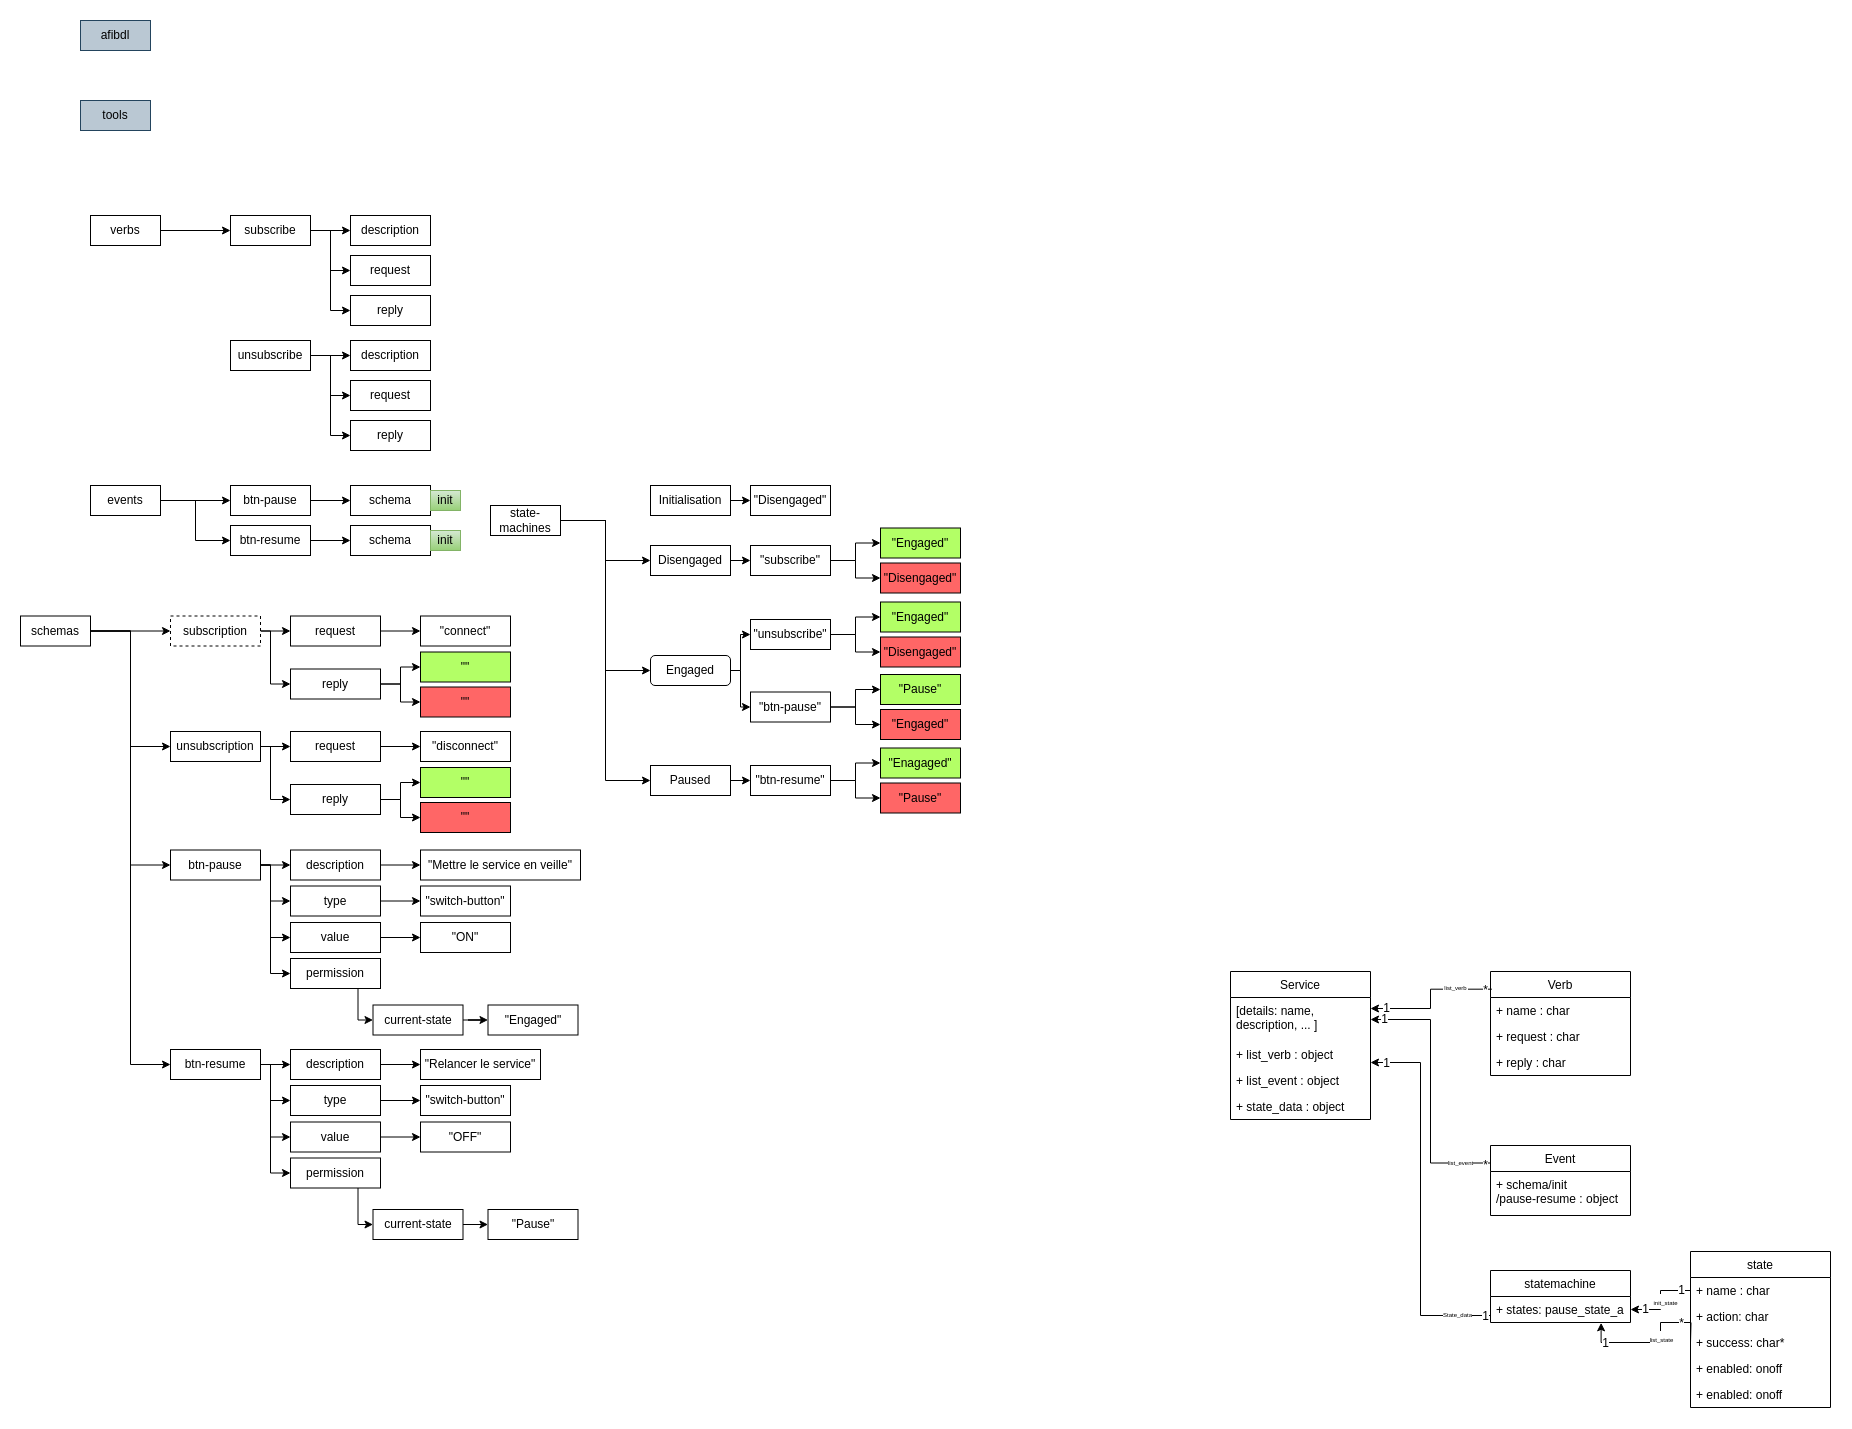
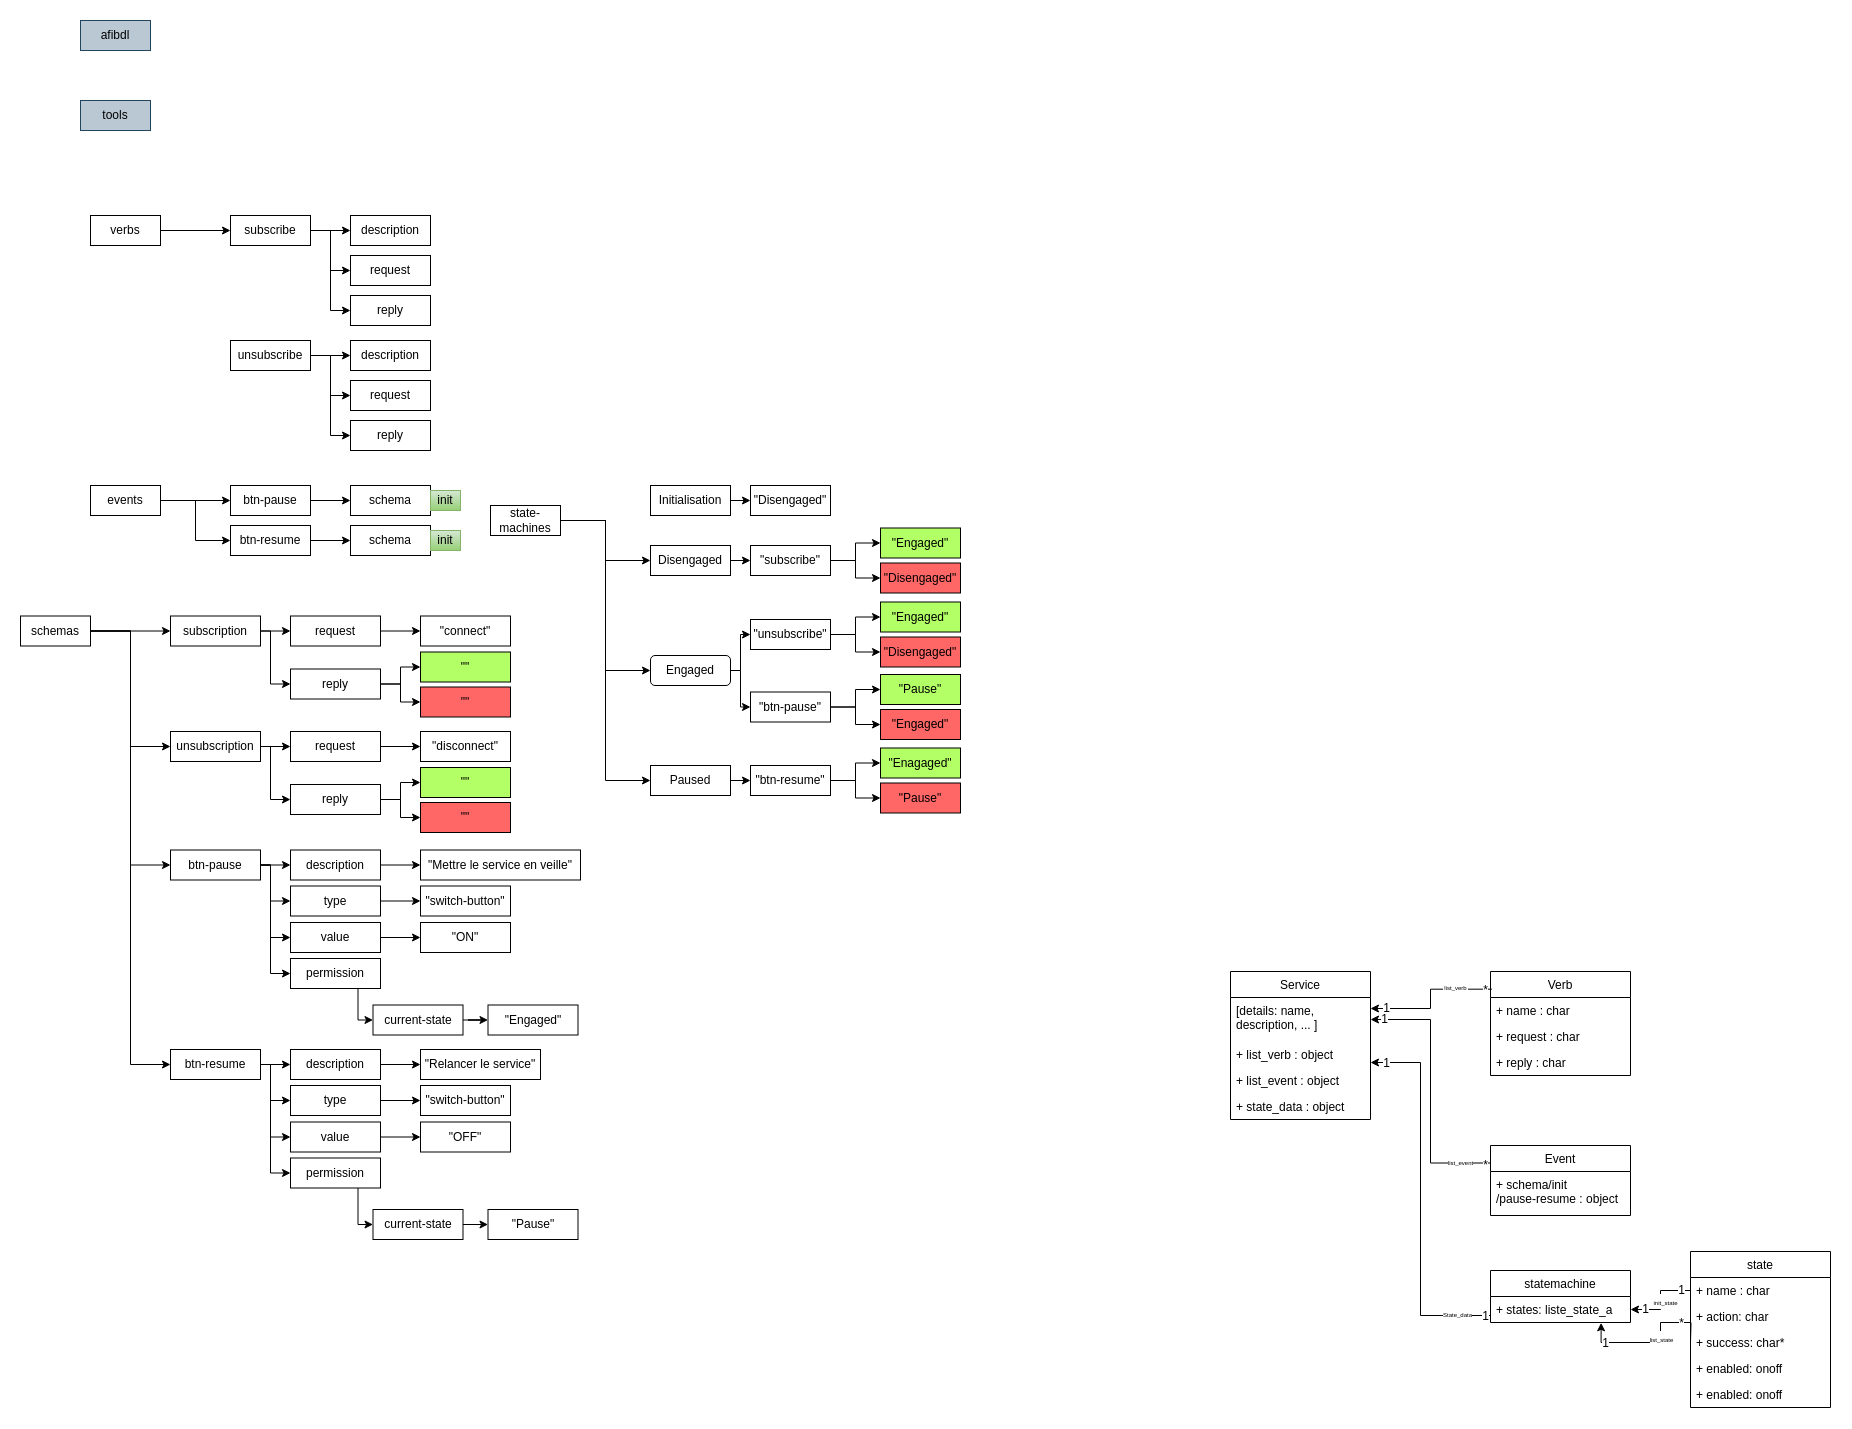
node "subscription": style dashed -> solid
node "+ states: pause_state_a": label "+ states: pause_state_a" -> "+ states: liste_state_a"
